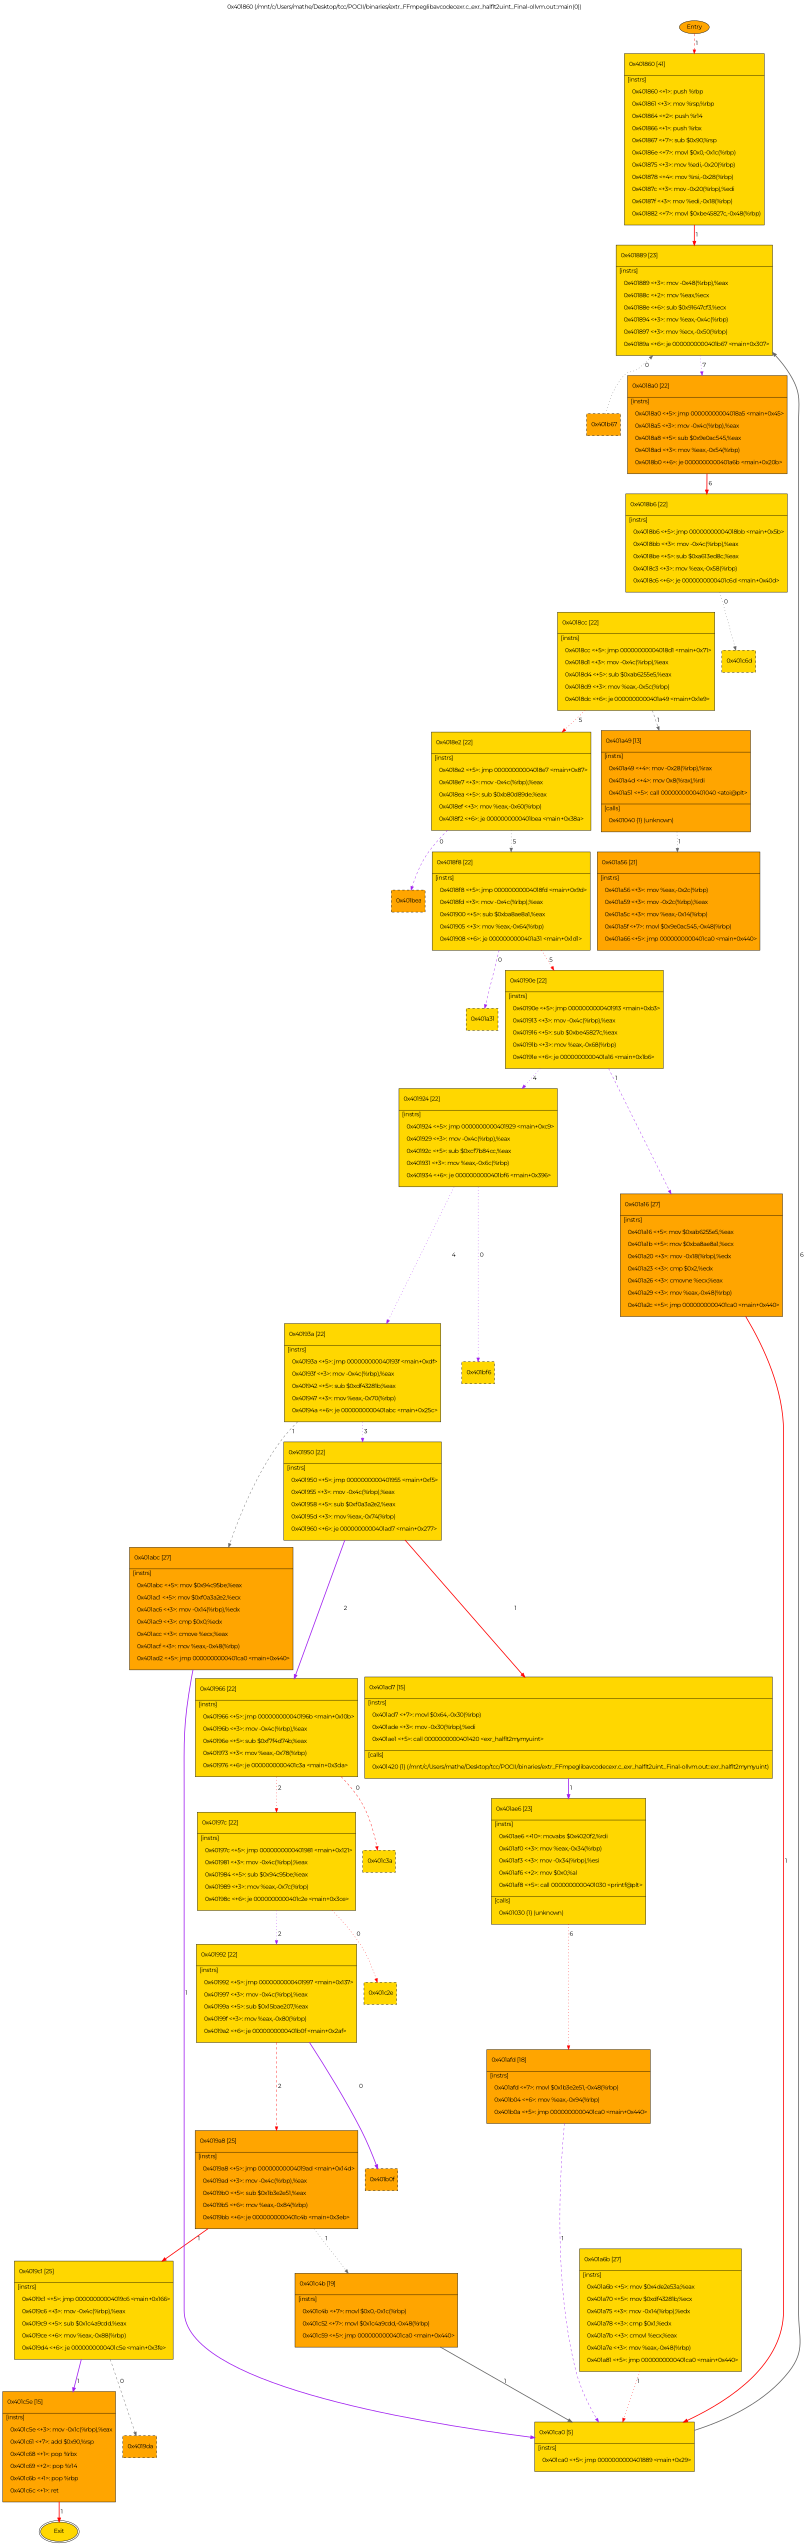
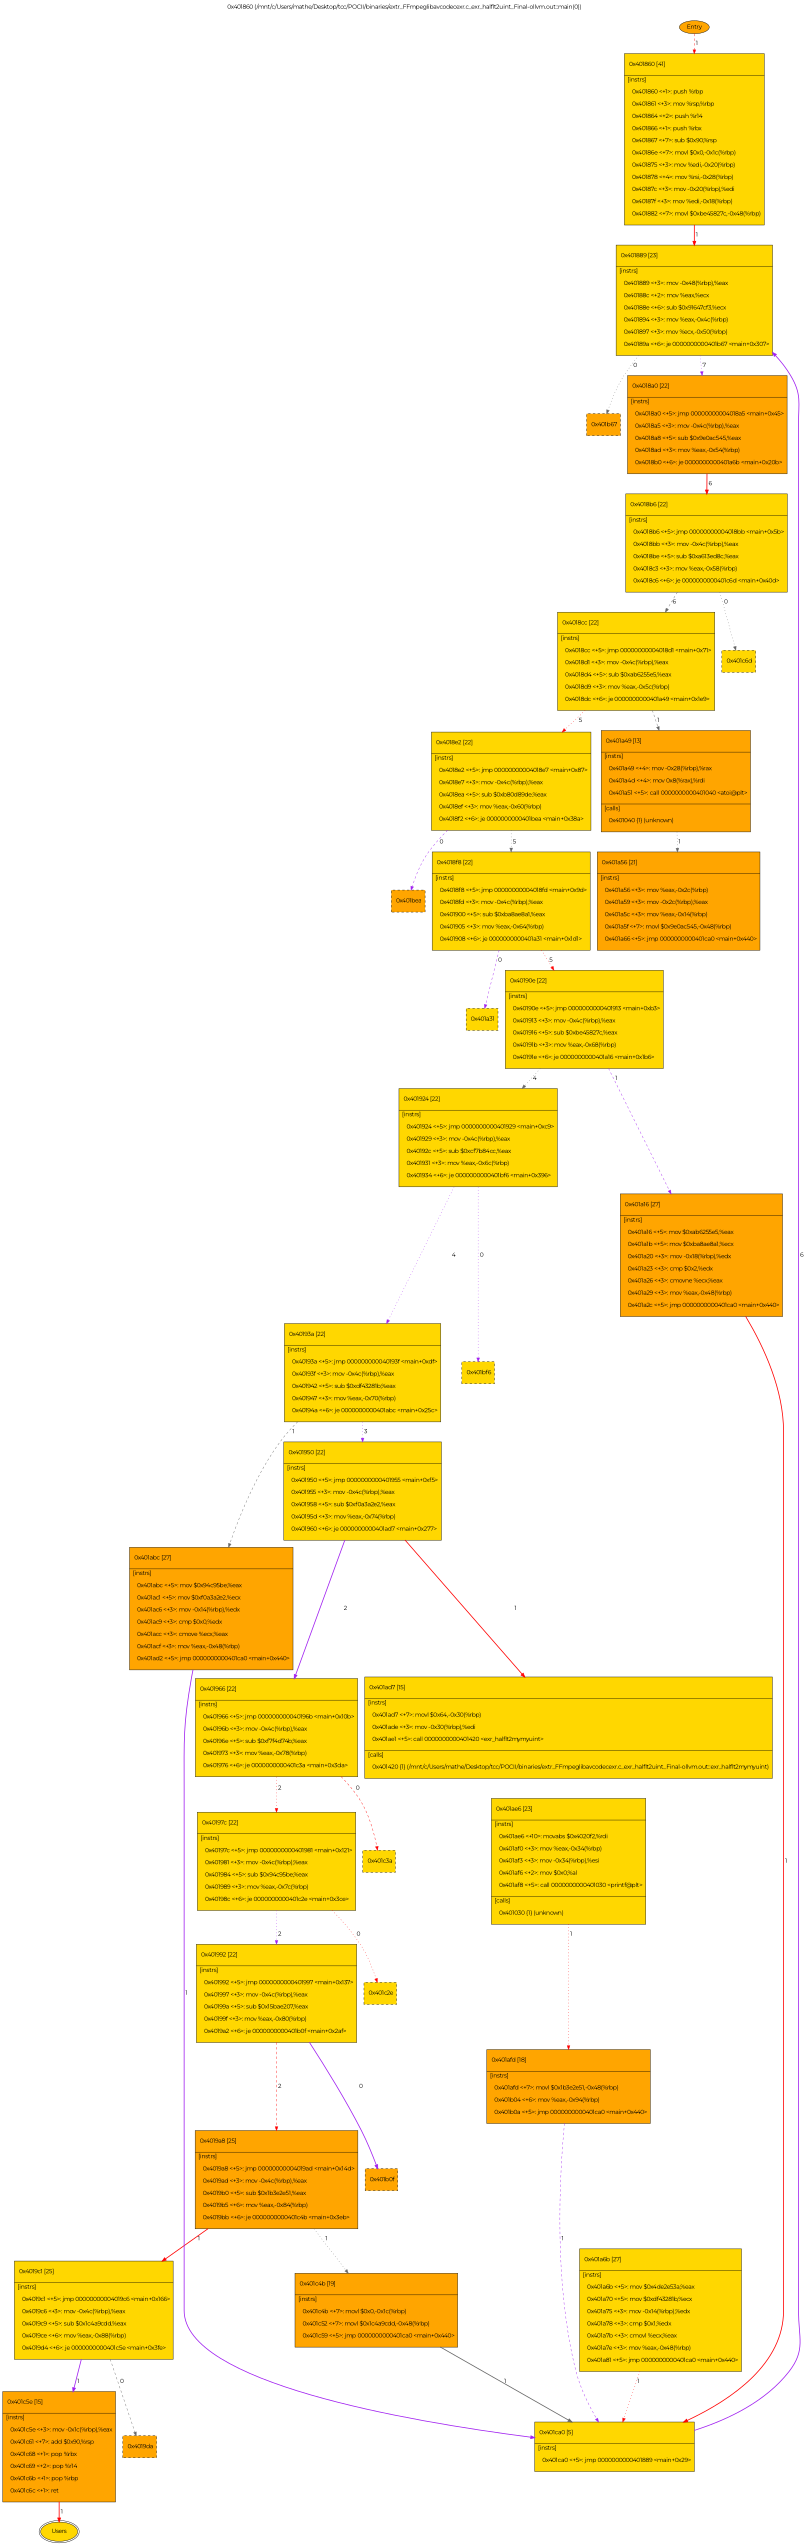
edge "0x401b67" -> "0x401889 [23]": reversed
edge "0x4018b6 [22]" -> "0x4018cc [22]": added, label "6"
edge "0x40190e [22]" -> "0x401924 [22]": color purple -> gray40
edge "0x401ca0 [5]" -> "0x401889 [23]": color gray40 -> purple
edge "0x401ad7 [15]" -> "0x401ae6 [23]": removed, label "1"
edge "0x401ae6 [23]" -> "0x401afd [18]": label " 6" -> " 1"
node "Exit": label "Exit" -> "Users"
